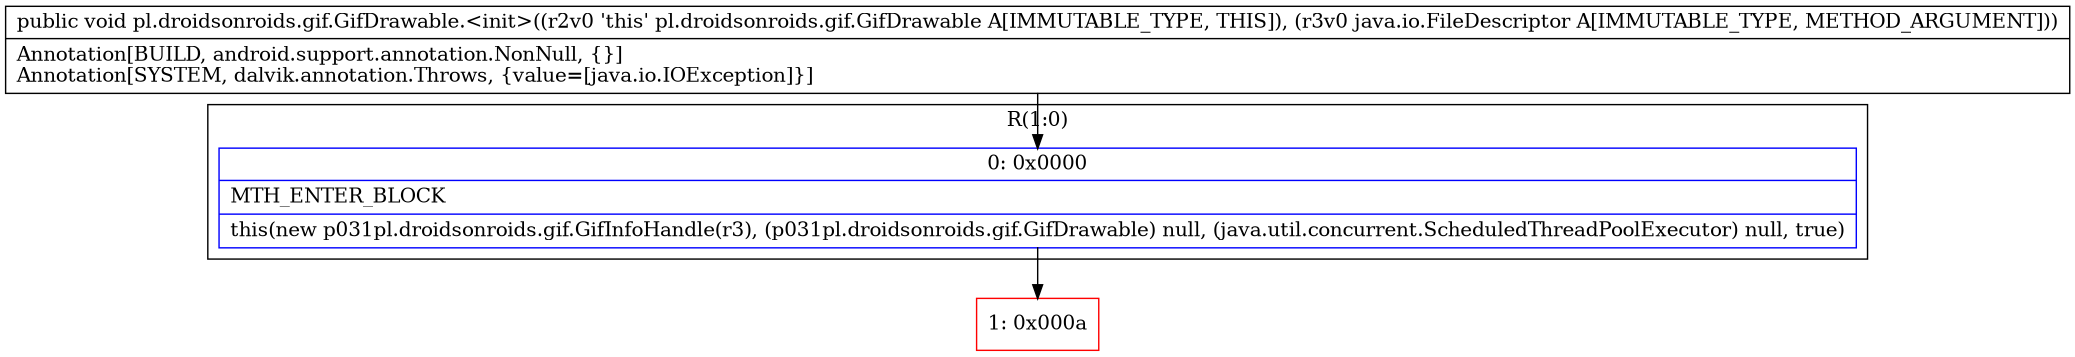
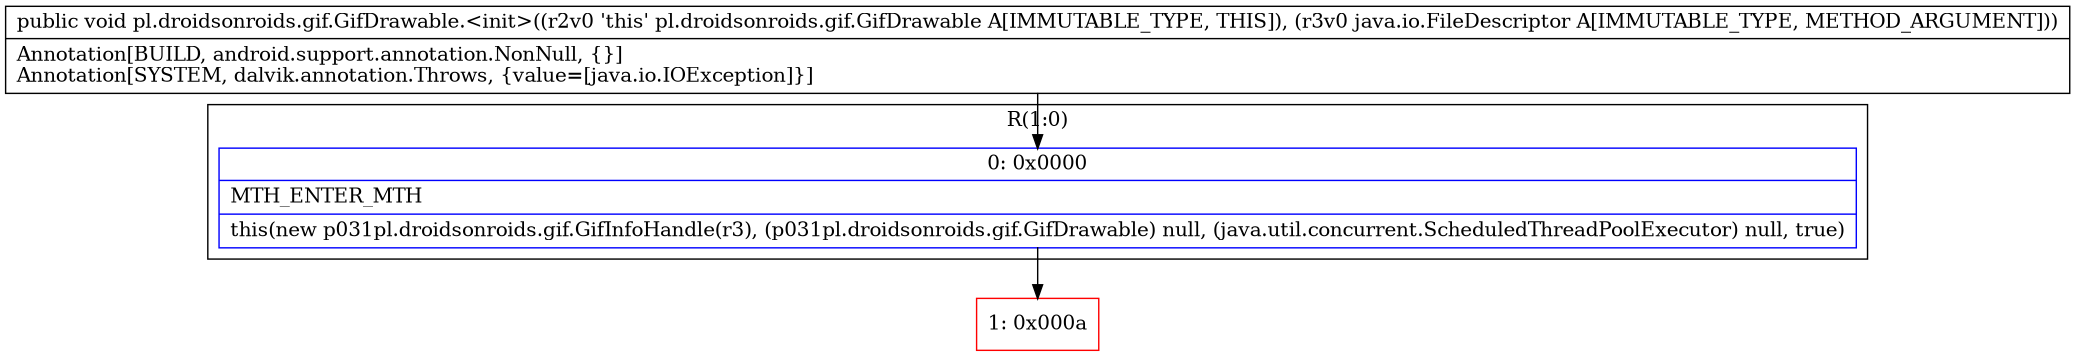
node "0: 0x0000": text "MTH_ENTER_BLOCK" -> "MTH_ENTER_MTH"
